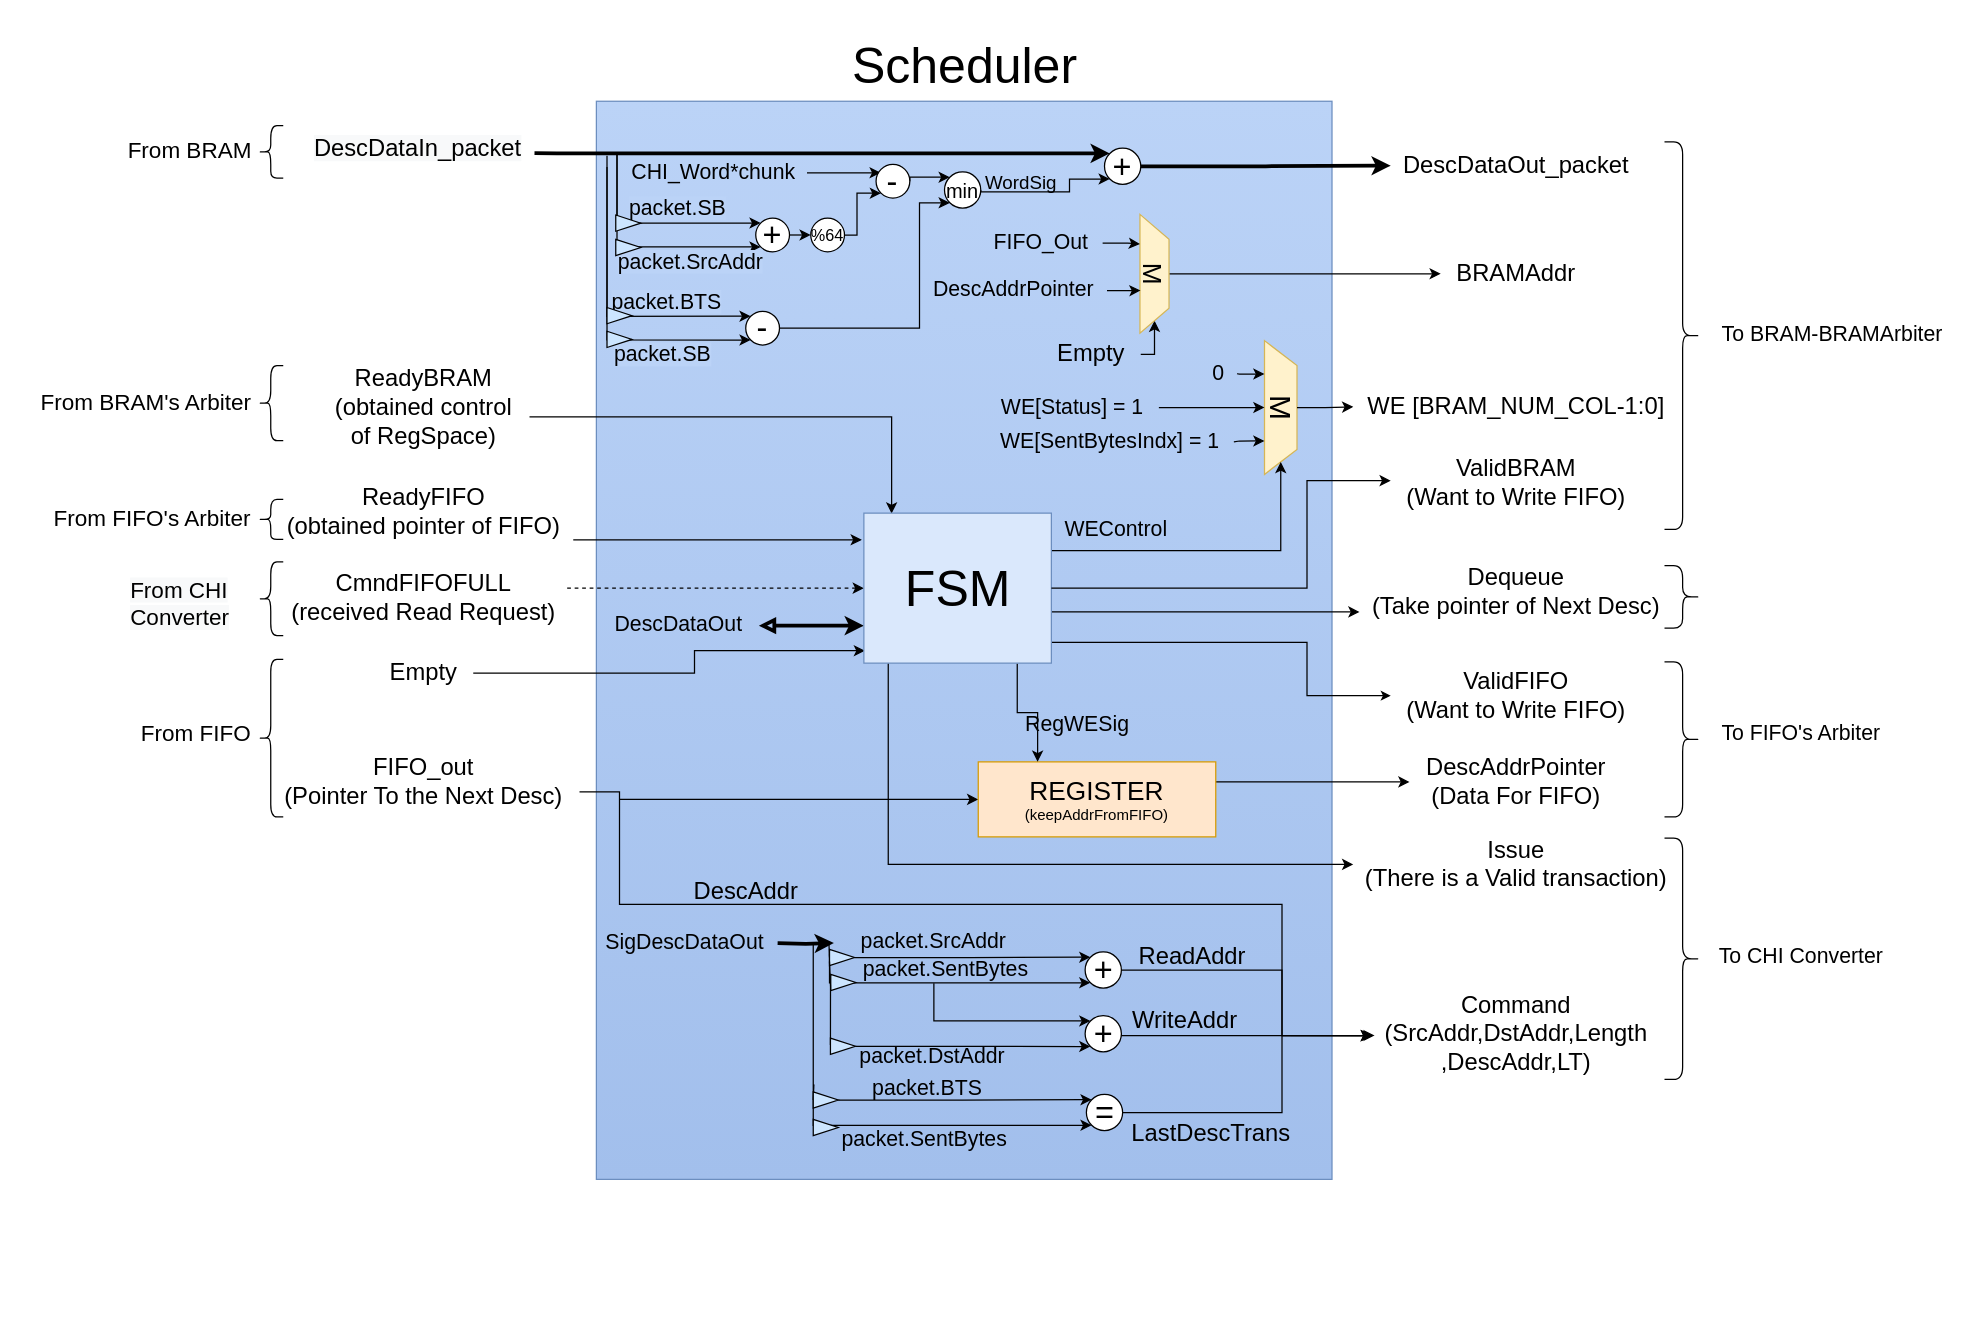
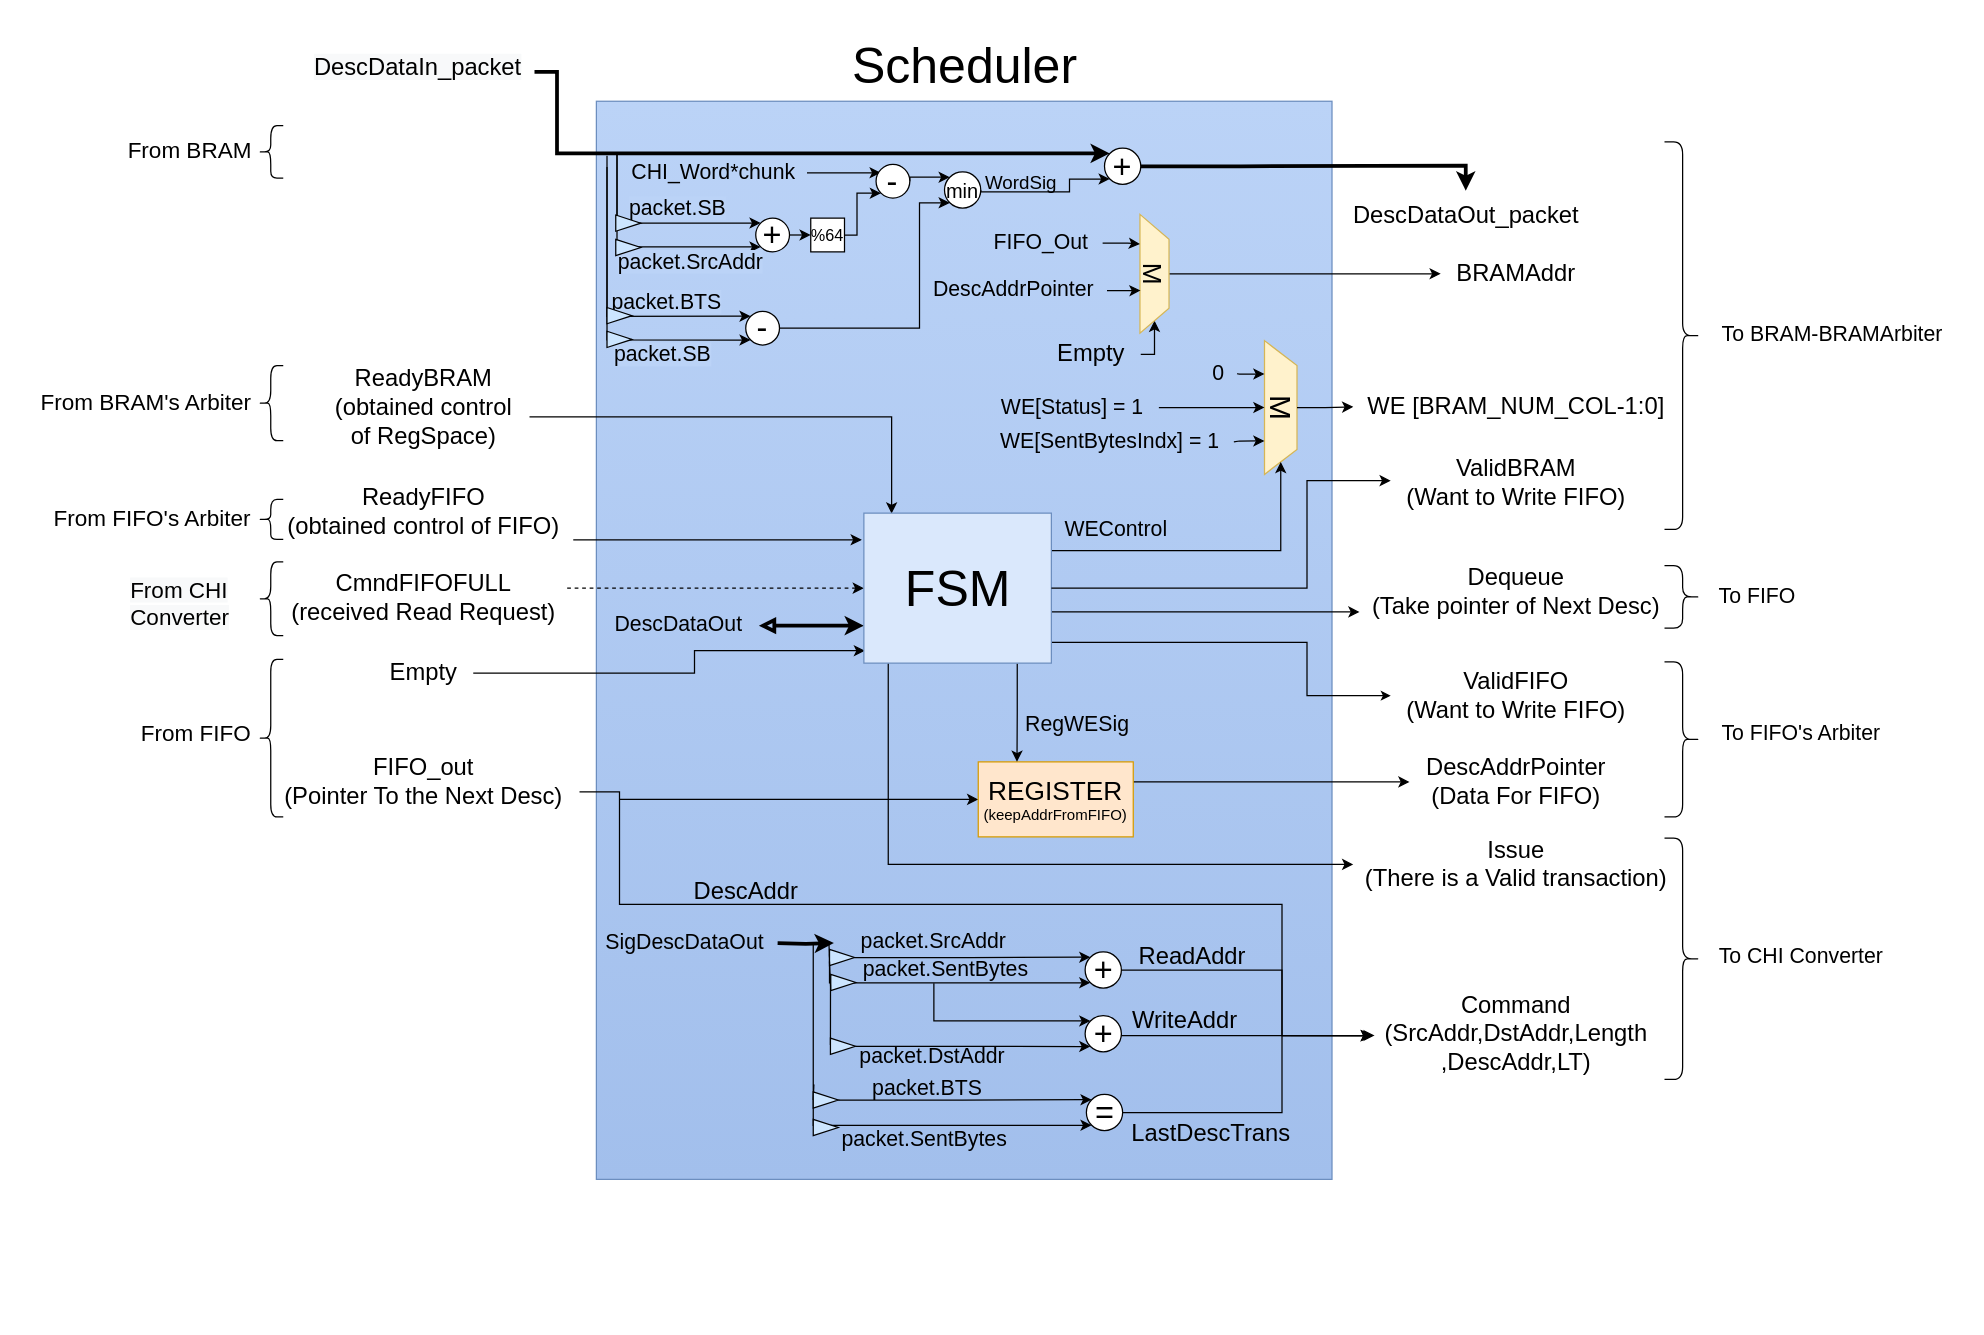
node "DescDataIn_packet": moved (423, 153) -> (423, 72)
node "DescDataOut_packet": moved (1516, 166) -> (1466, 216)
node "%64": shape ellipse -> rectangle
node "ReadyFIFO (obtained pointer of FIFO)": label "ReadyFIFO (obtained pointer of FIFO)" -> "ReadyFIFO (obtained control of FIFO)"
node "To FIFO": added
node "REGISTER (keepAddrFromFIFO)": size 238x75 -> 155x75
